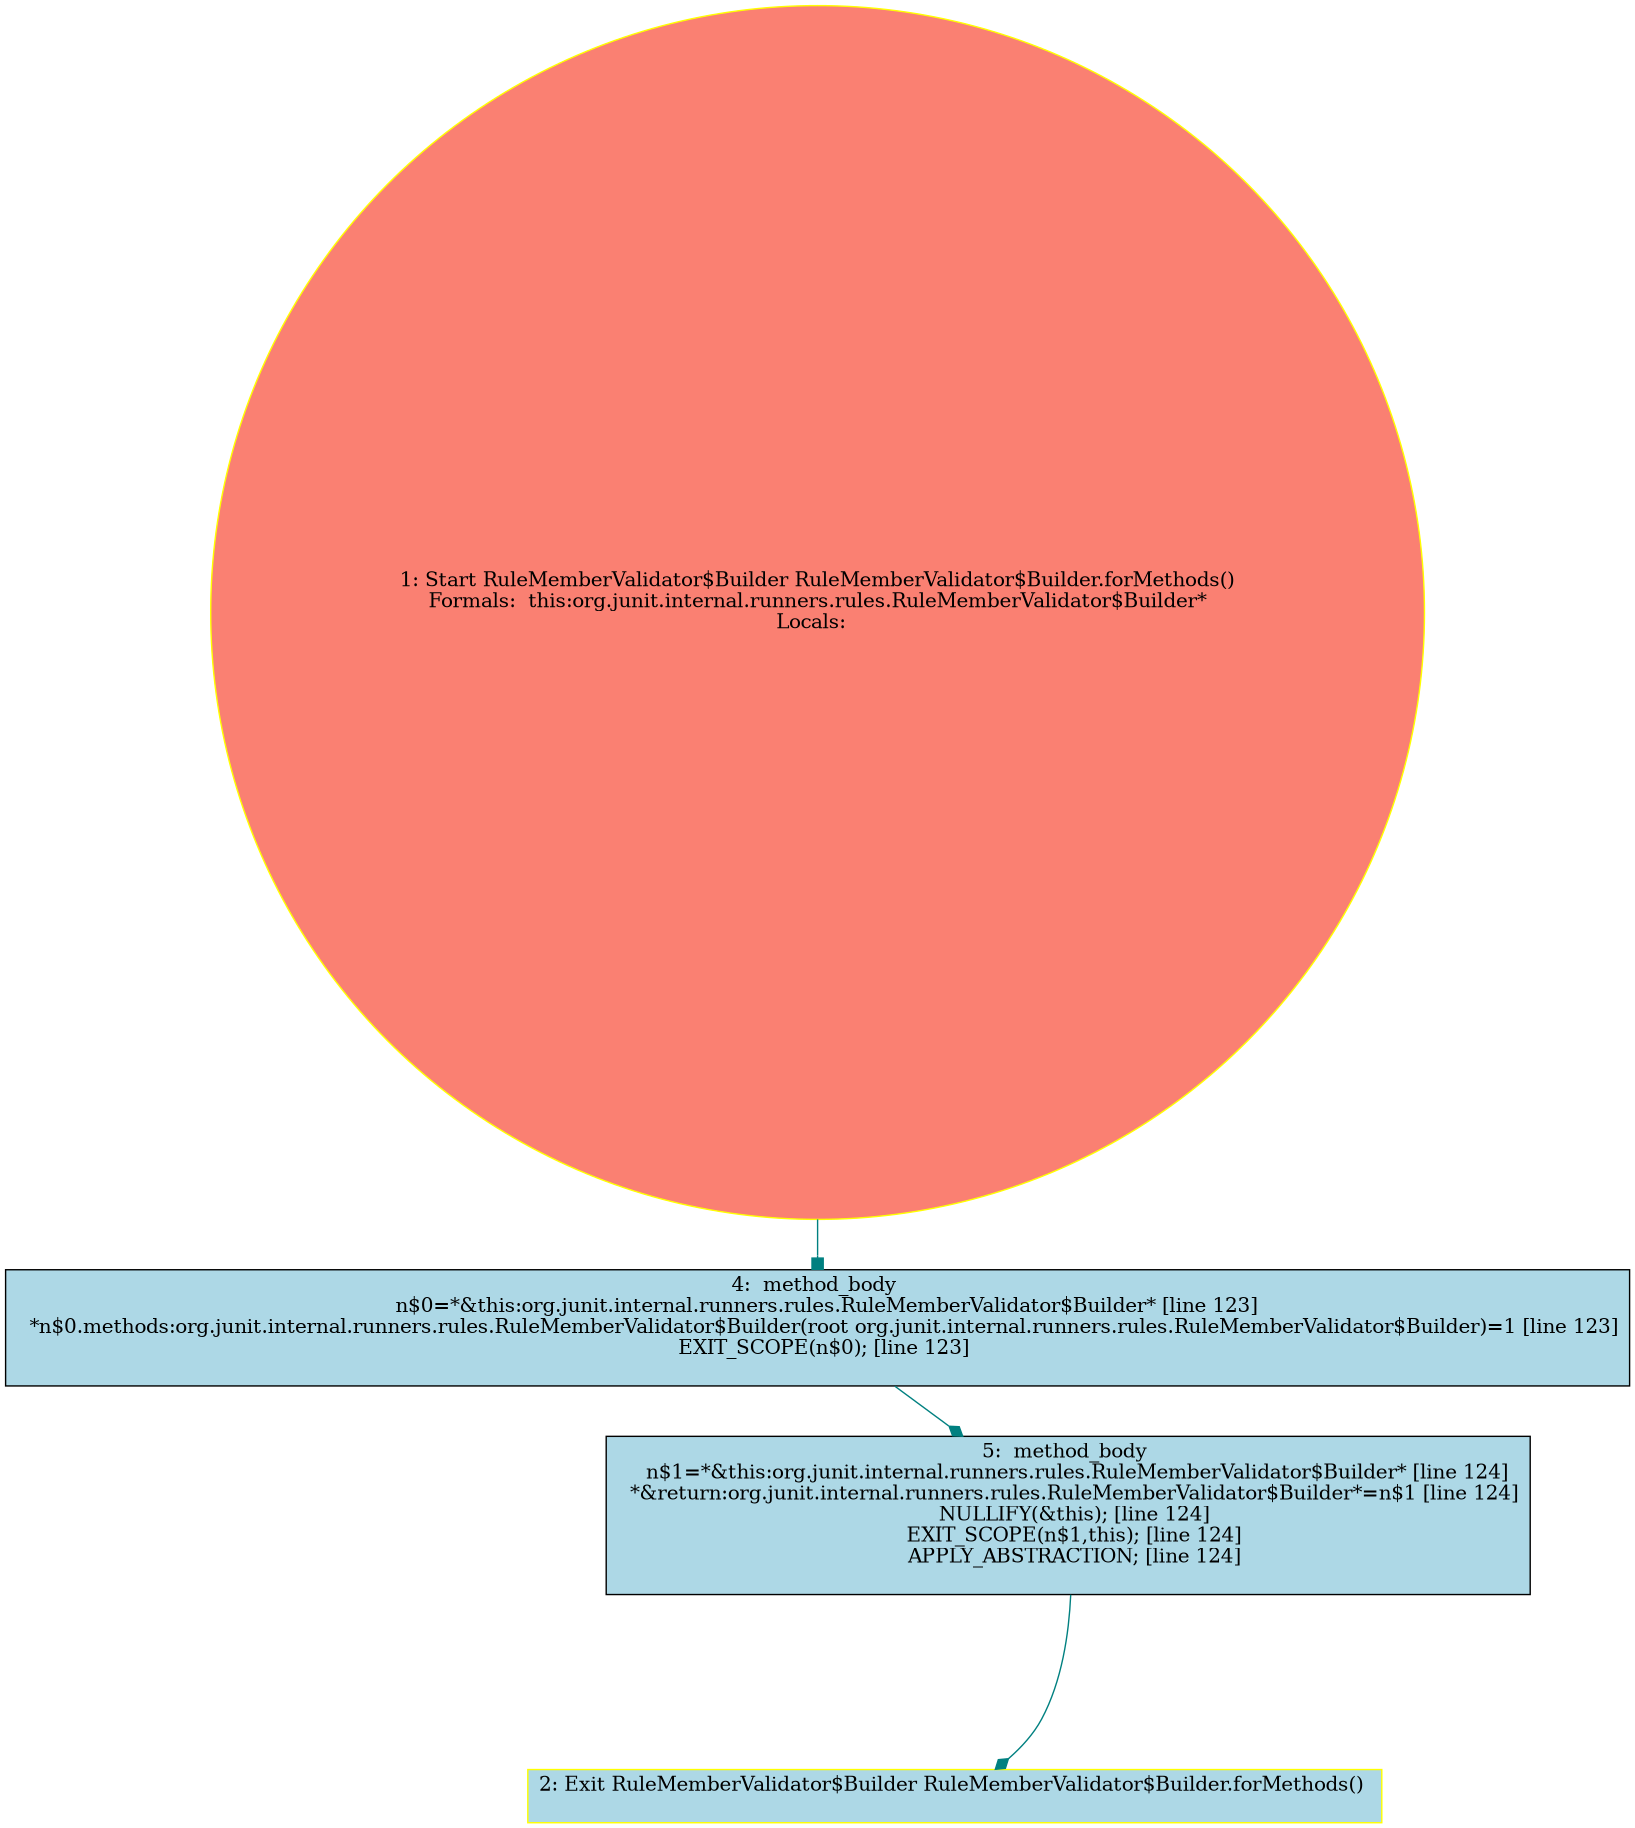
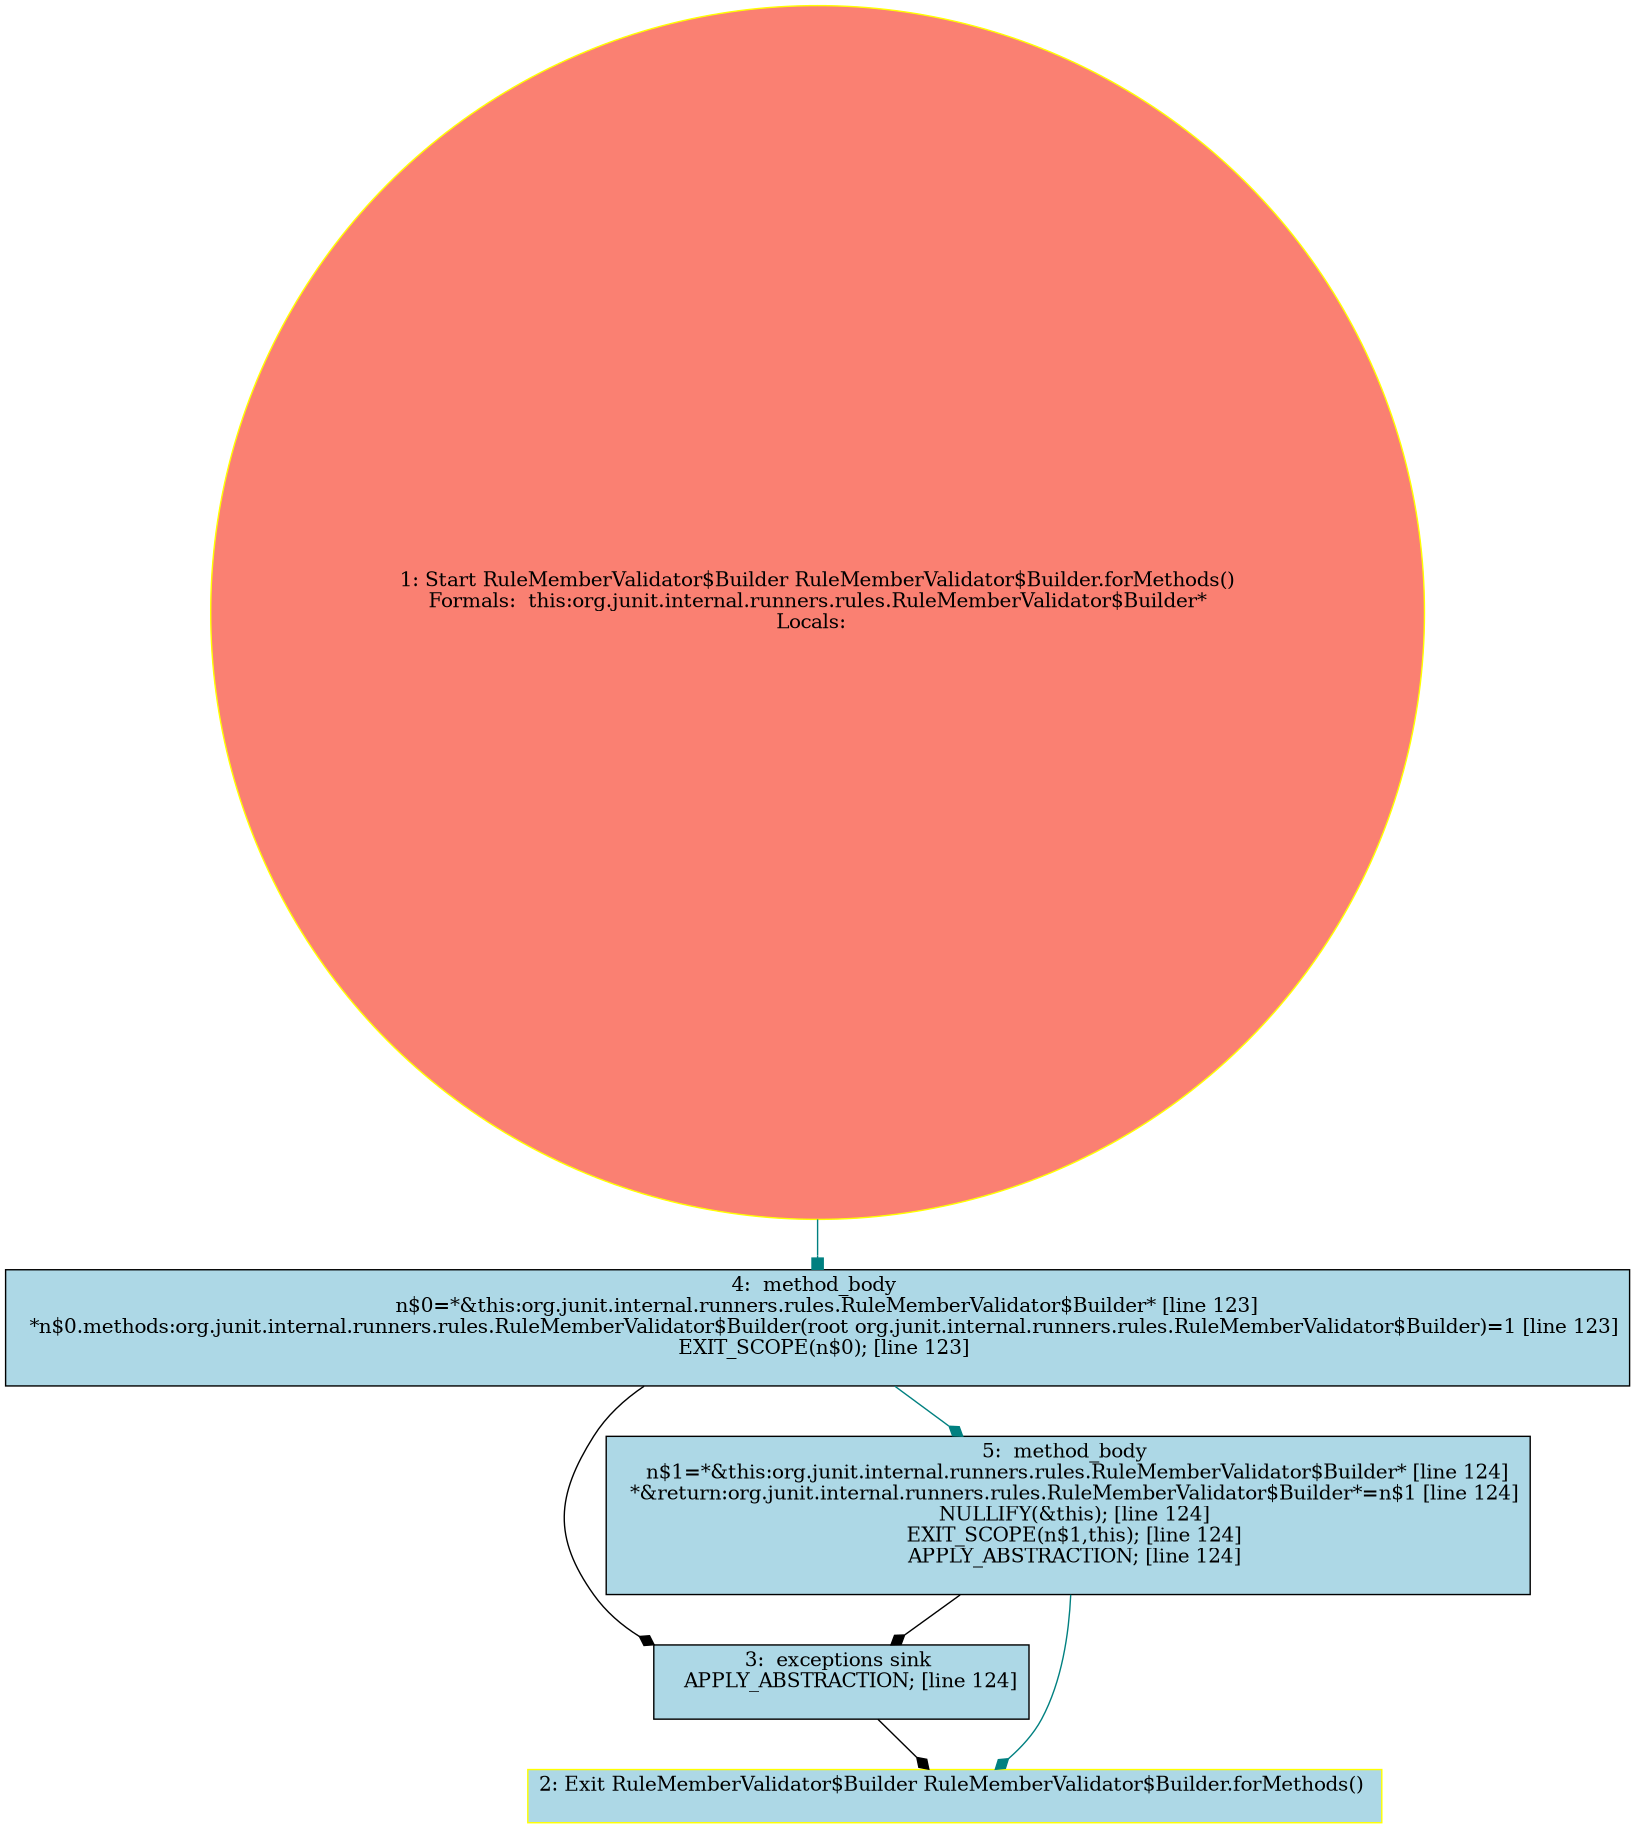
node "3:  exceptions sink APPLY_ABSTRACTION; [line 124]": added
